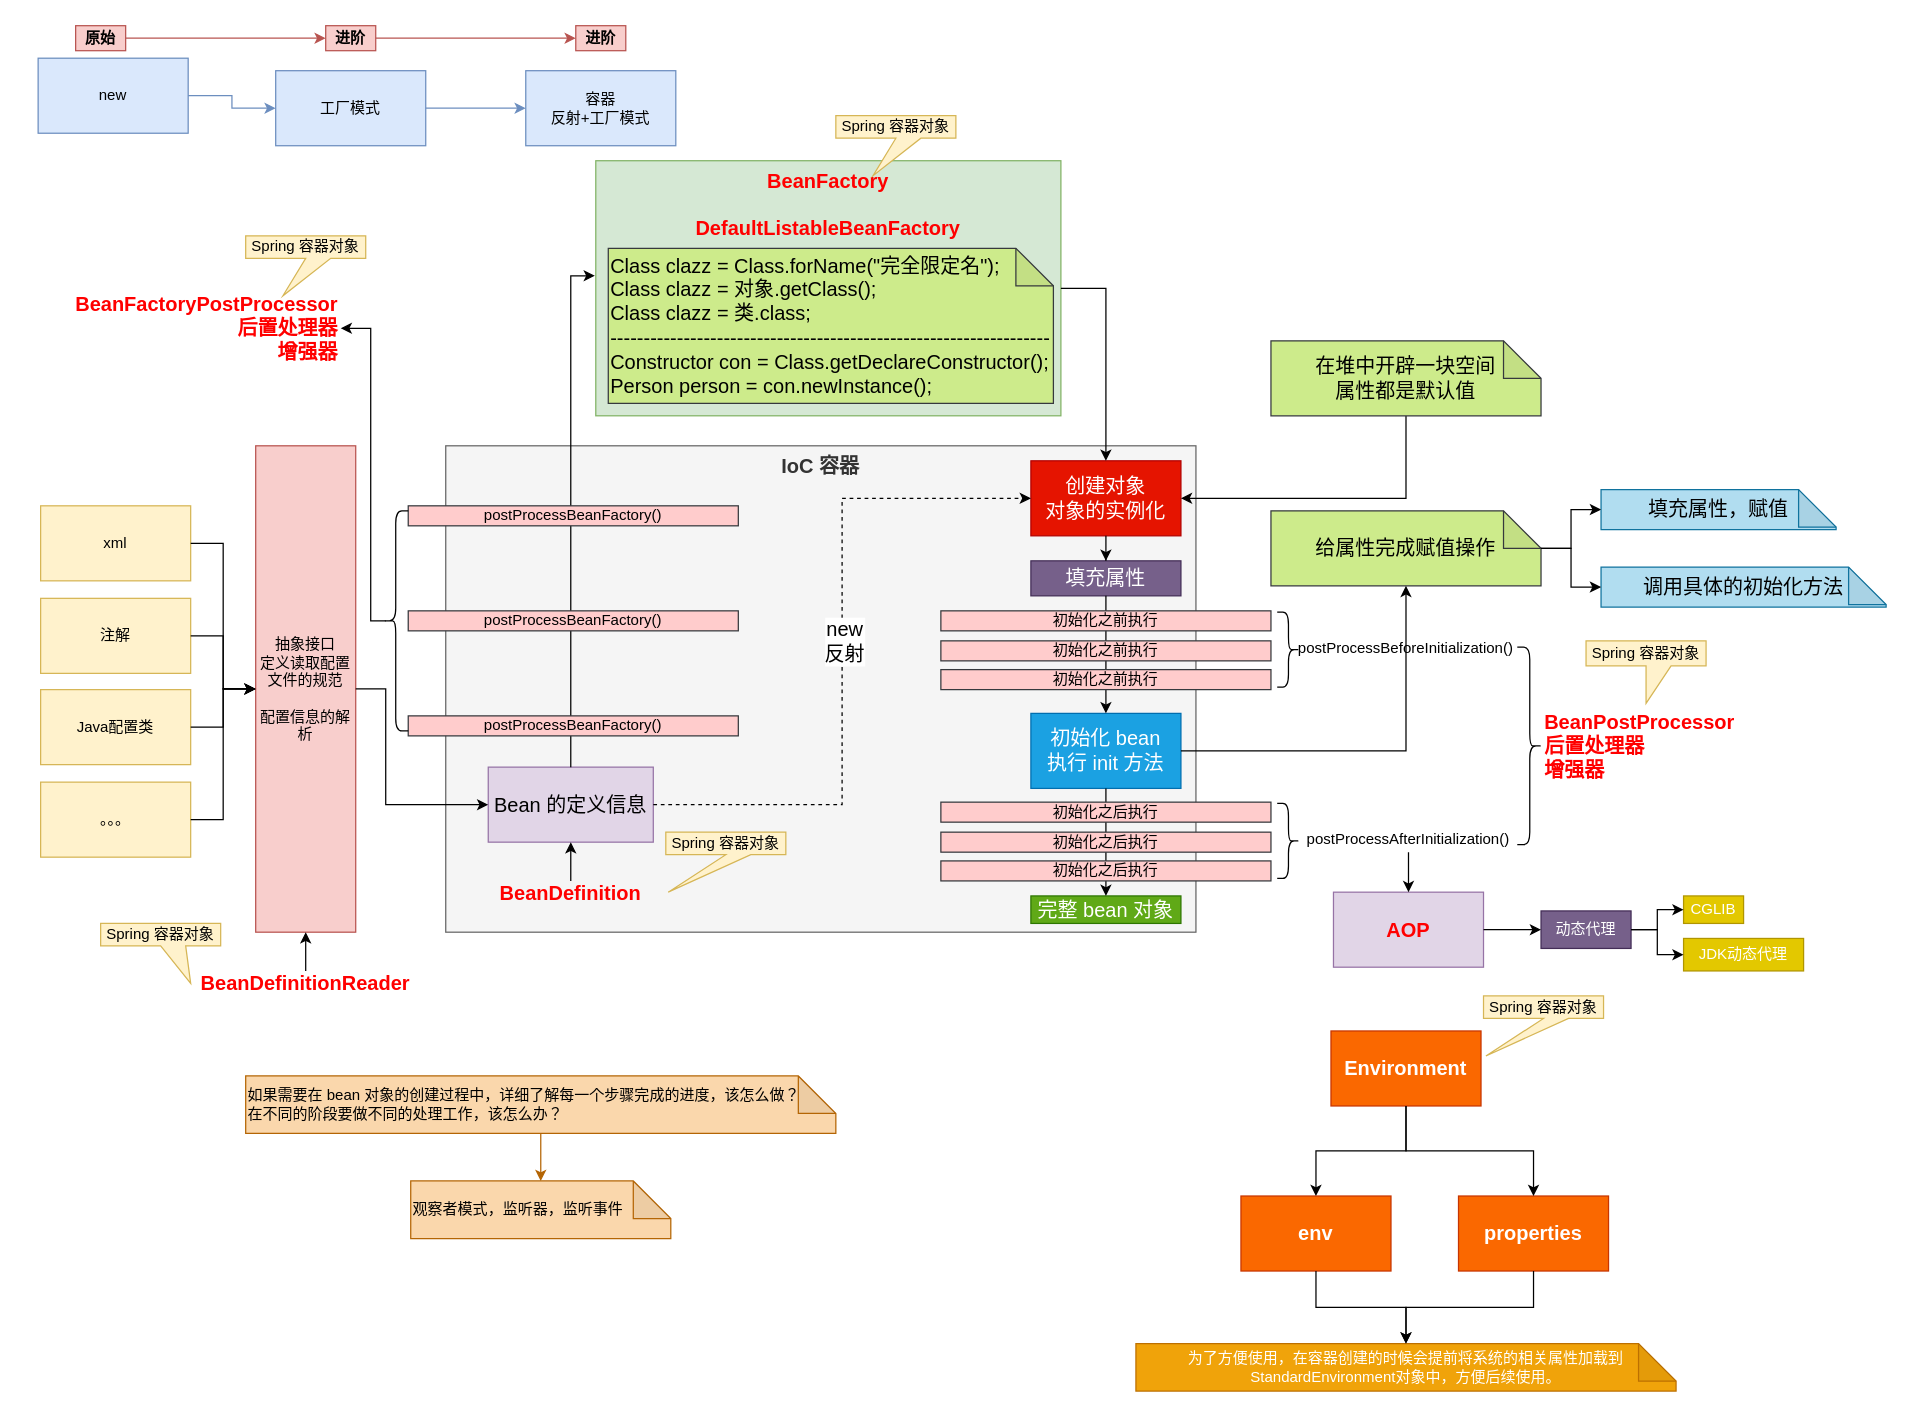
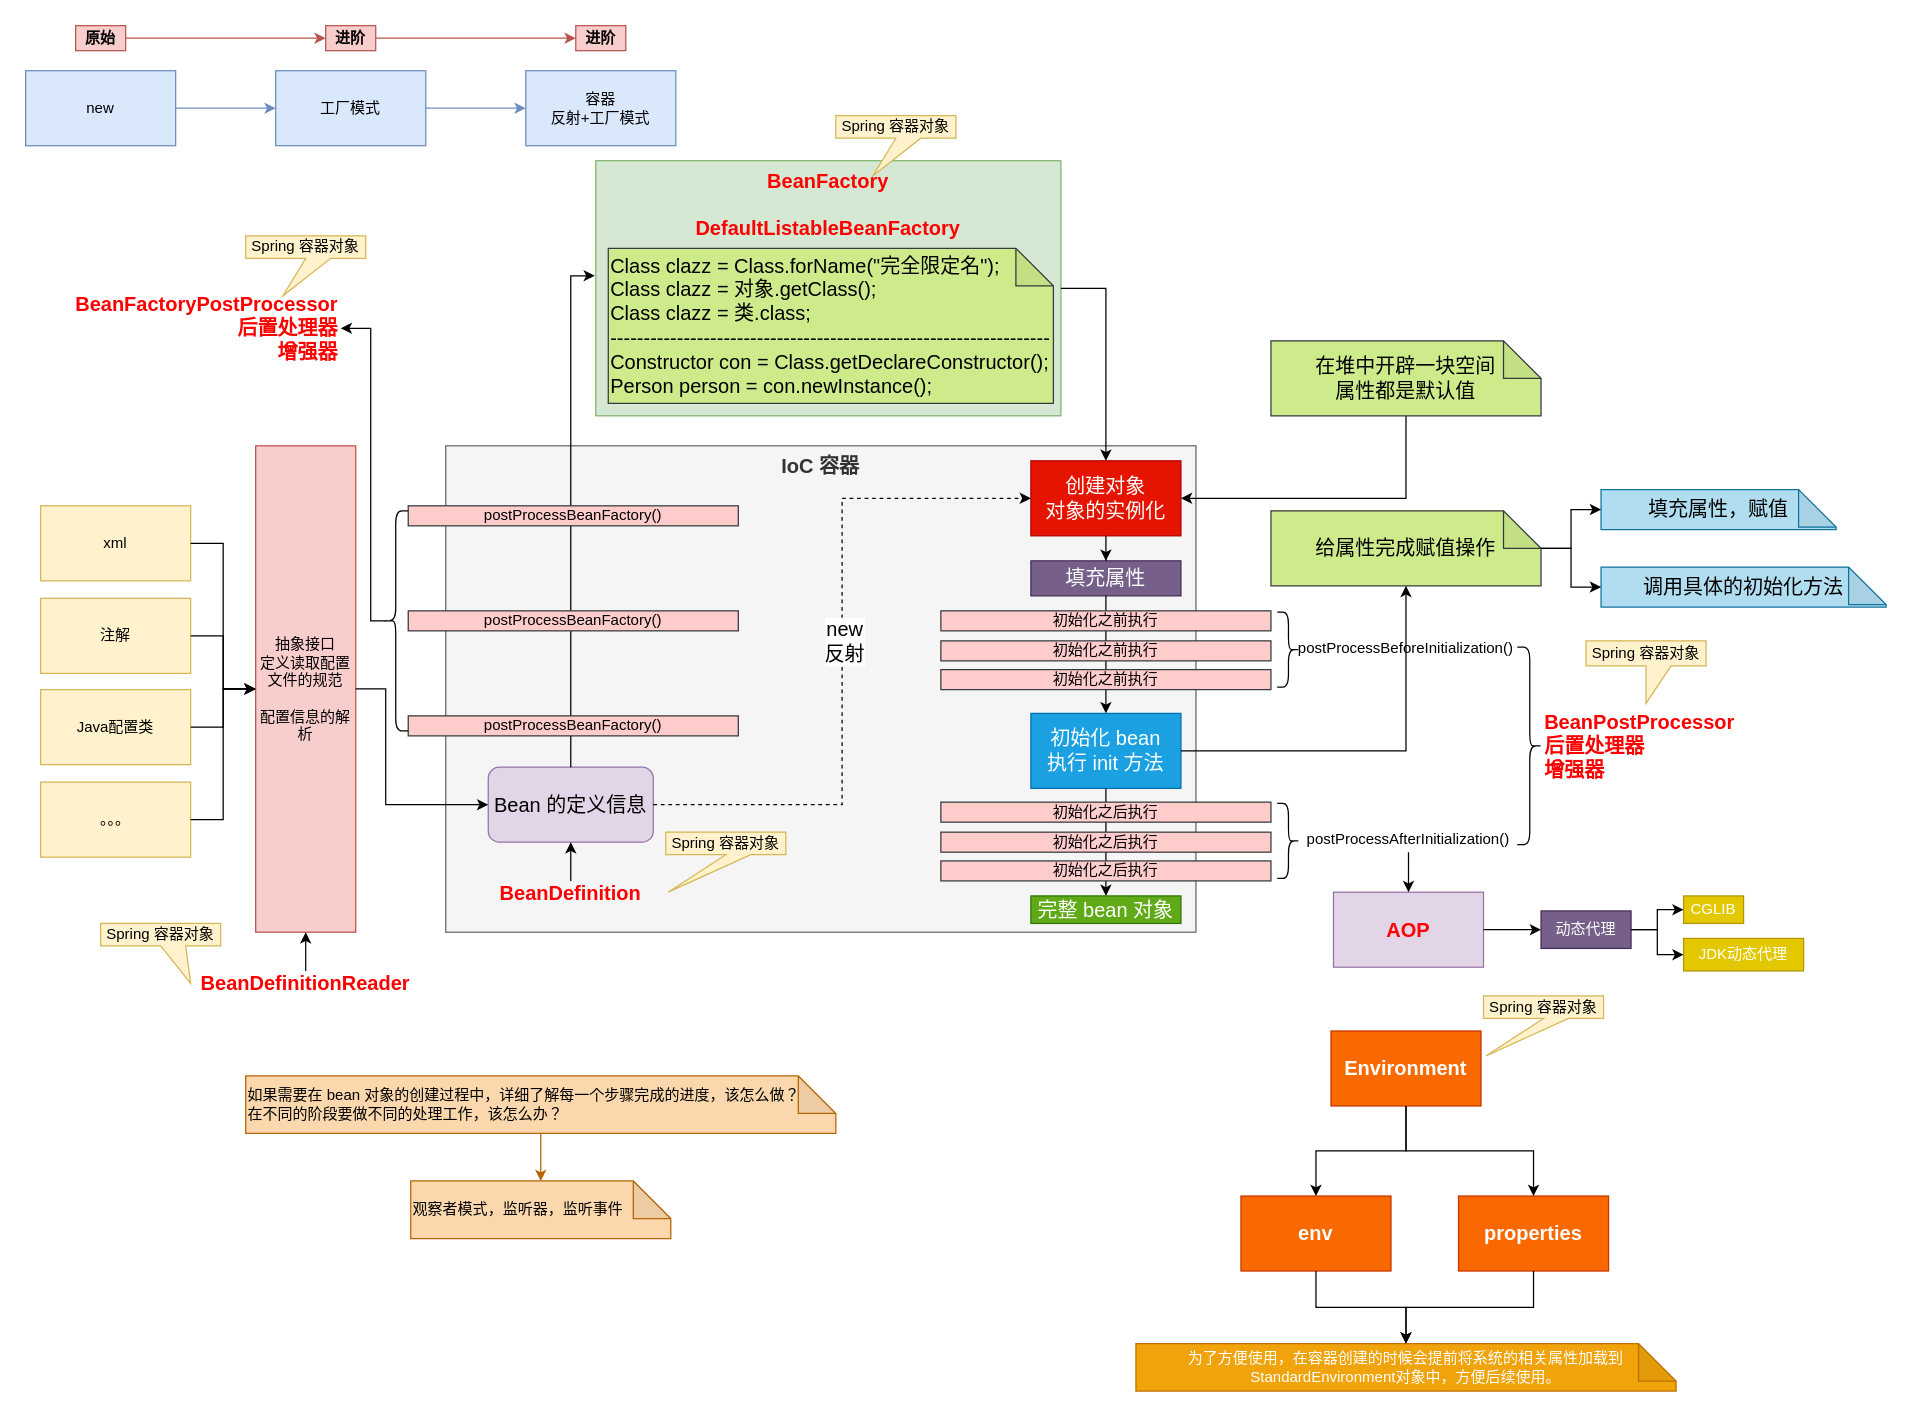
node "new": moved (113, 96) -> (101, 108)
node "Bean 的定义信息": shape rectangle -> rounded rectangle
